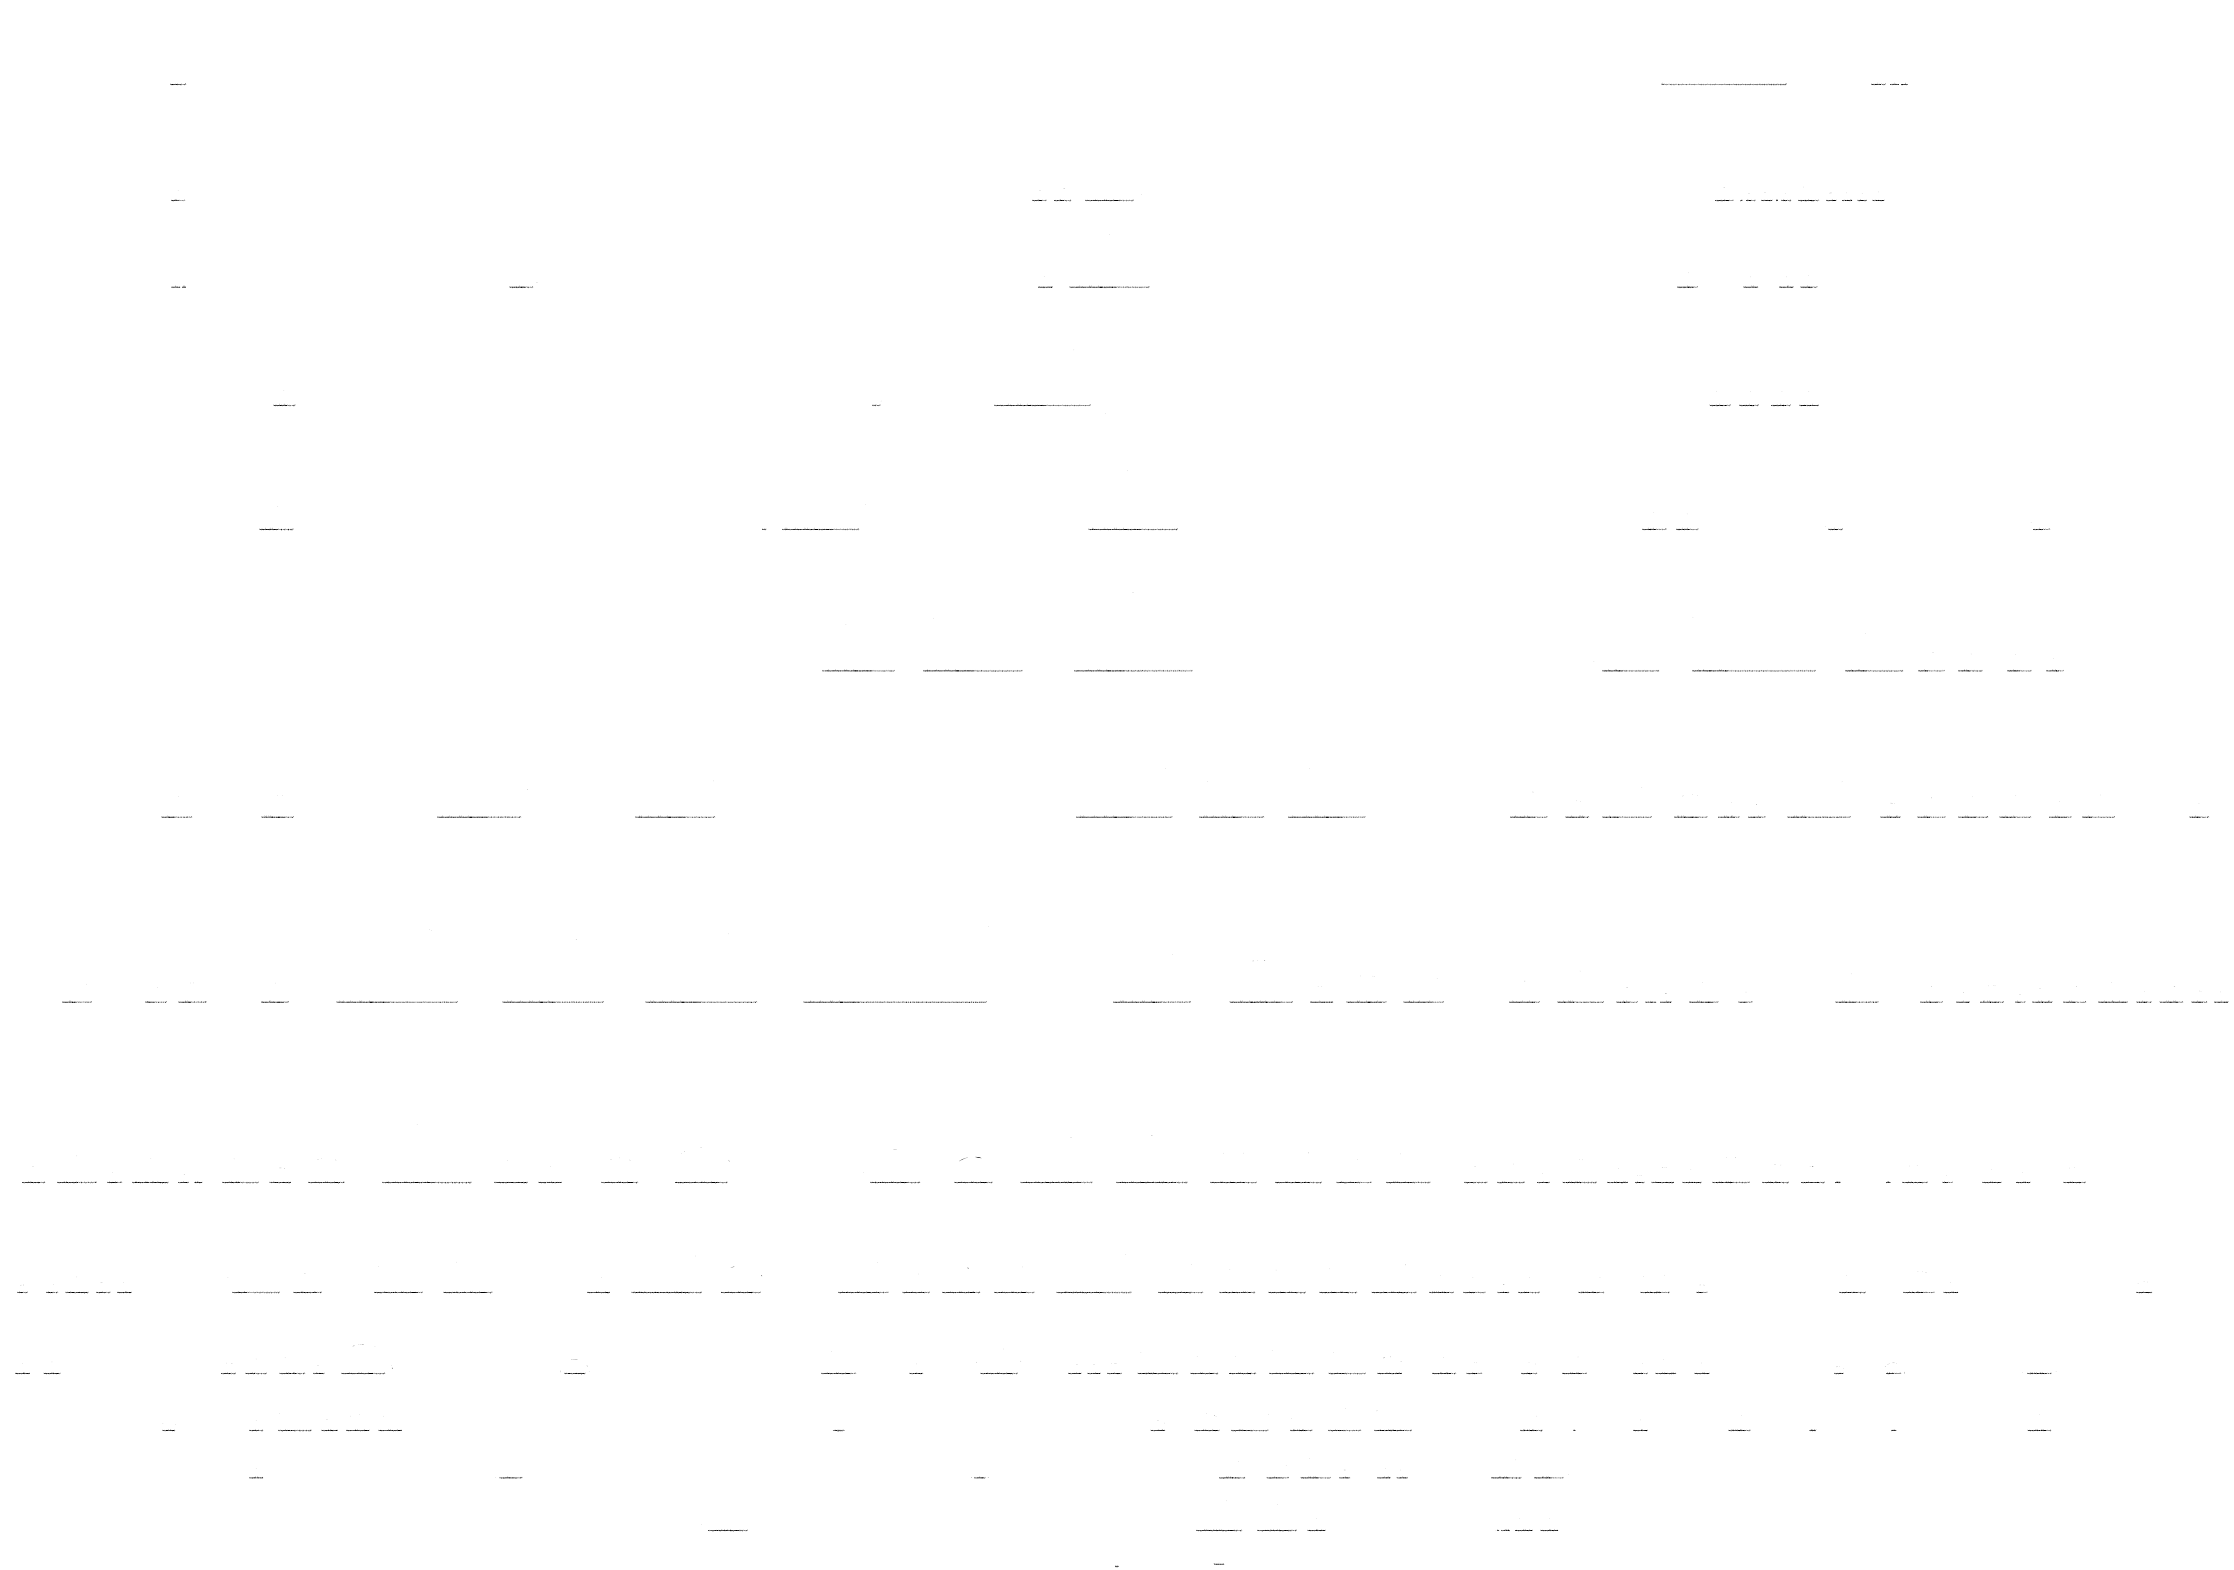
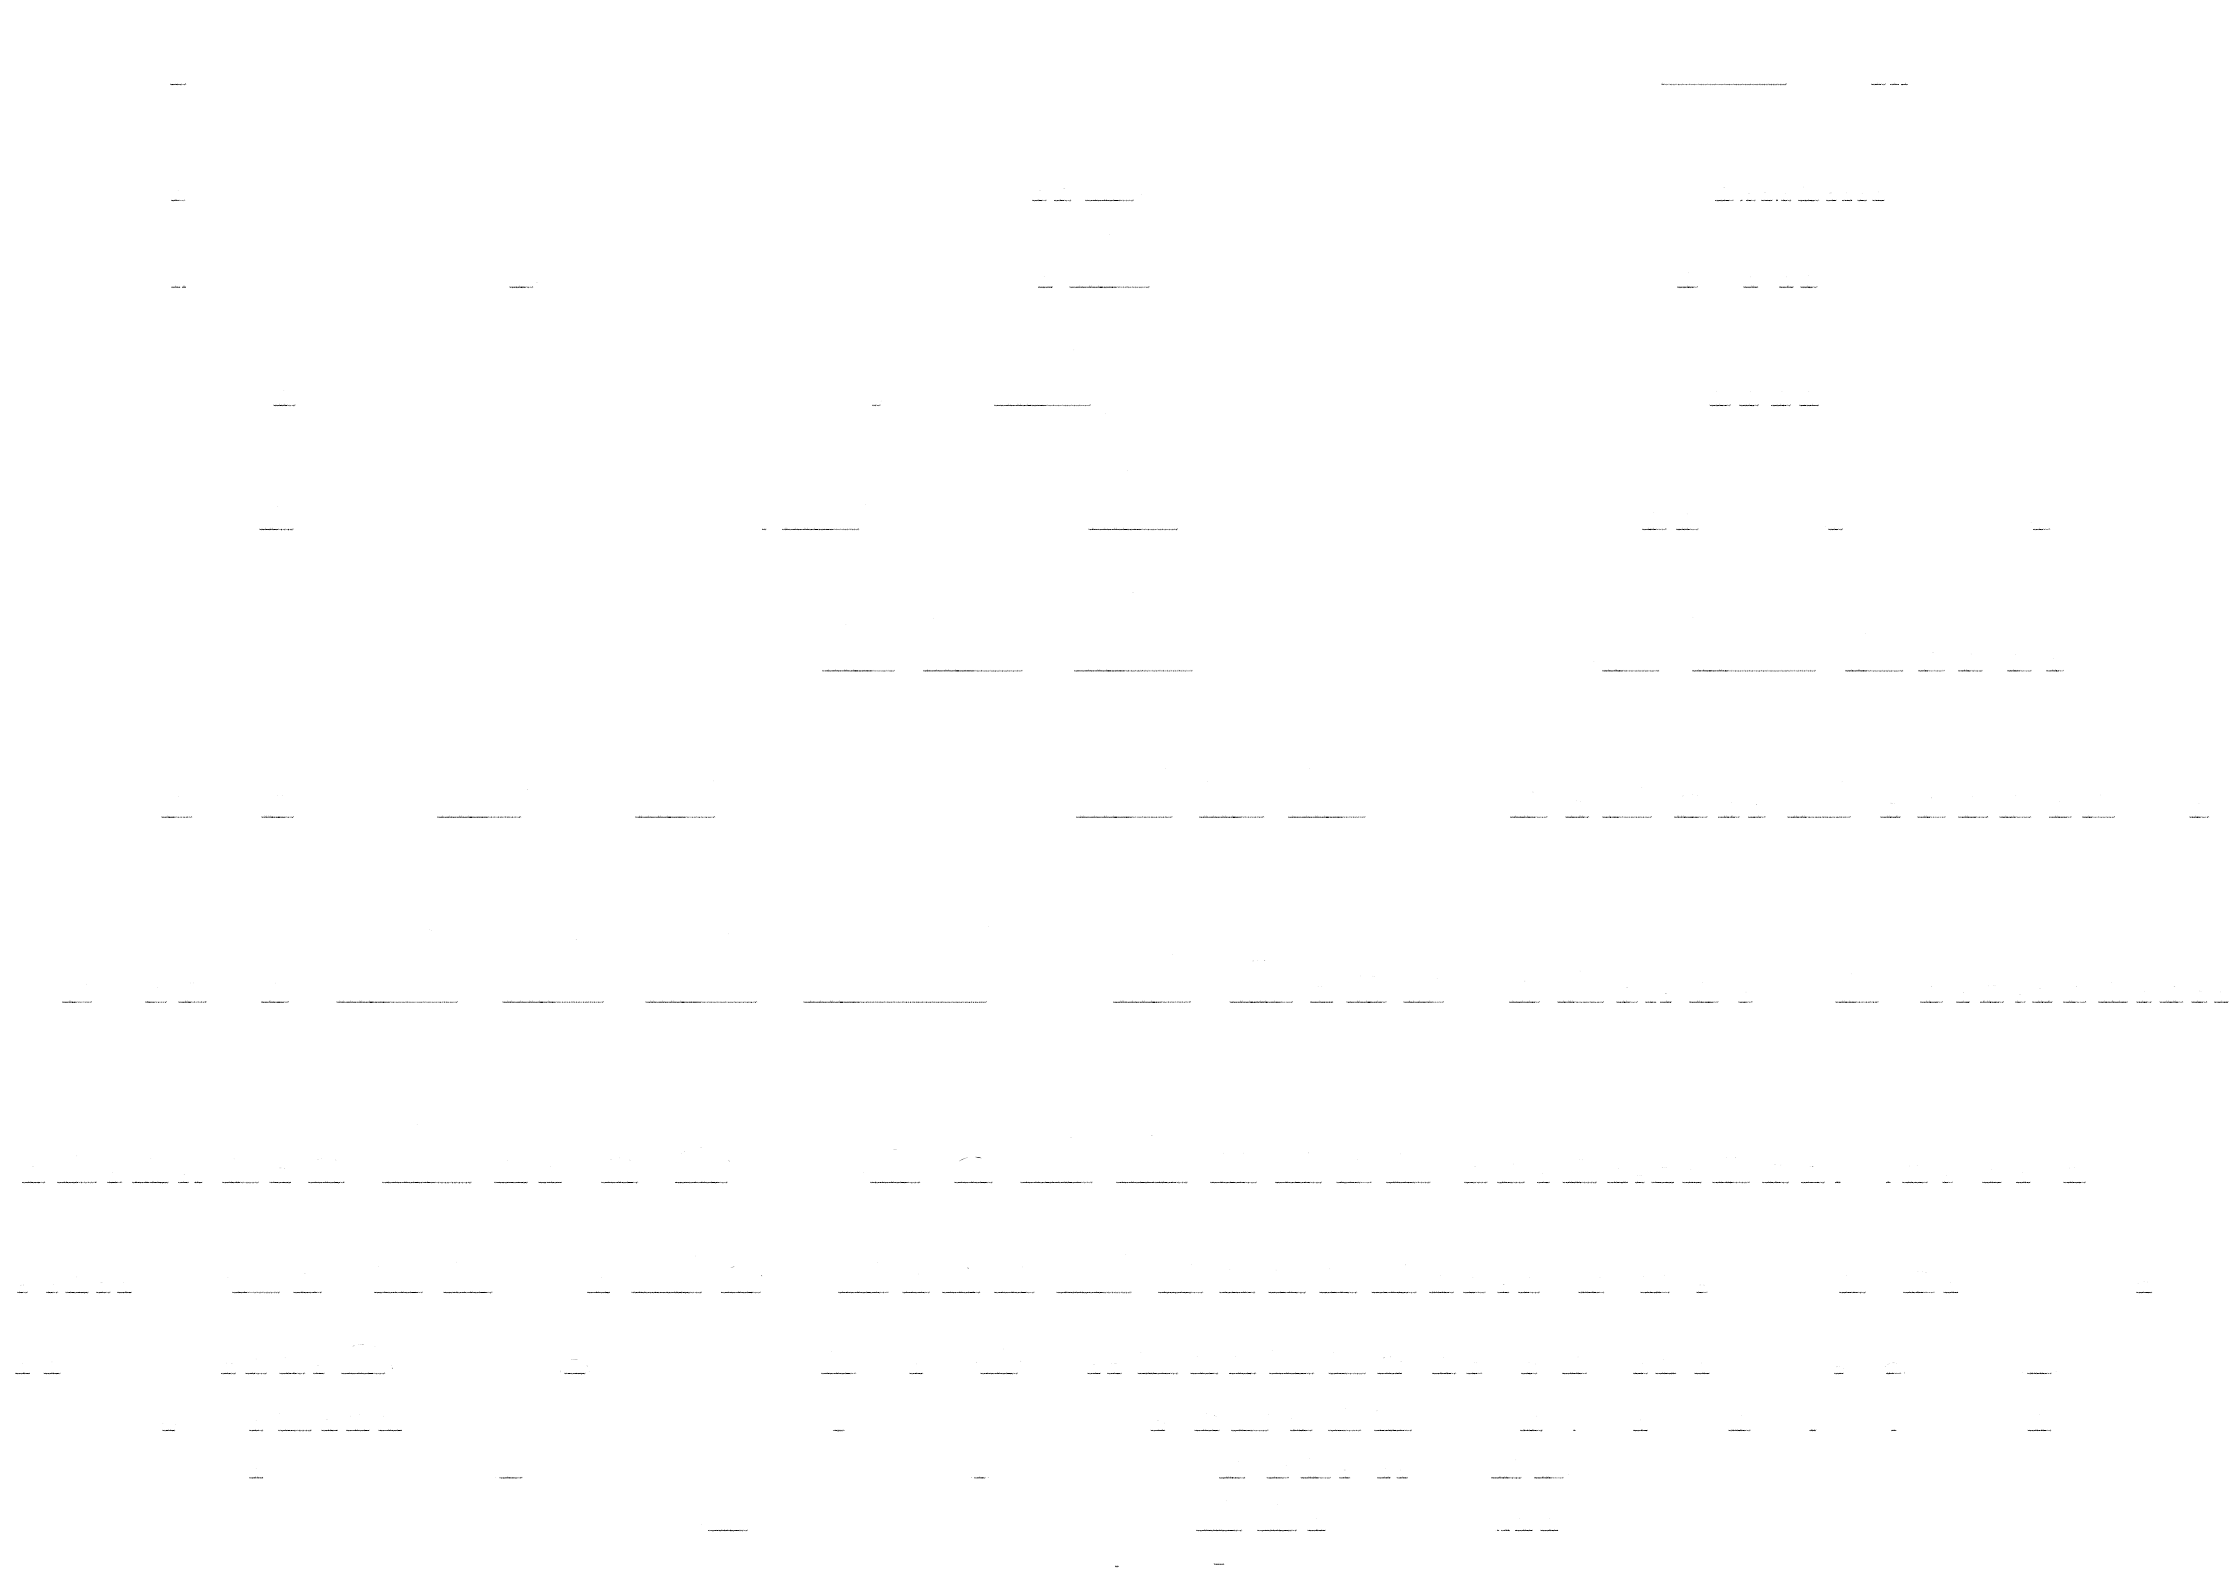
node "{_ZNKSt16reverse_iteratorIPxEdeEv}": removed
